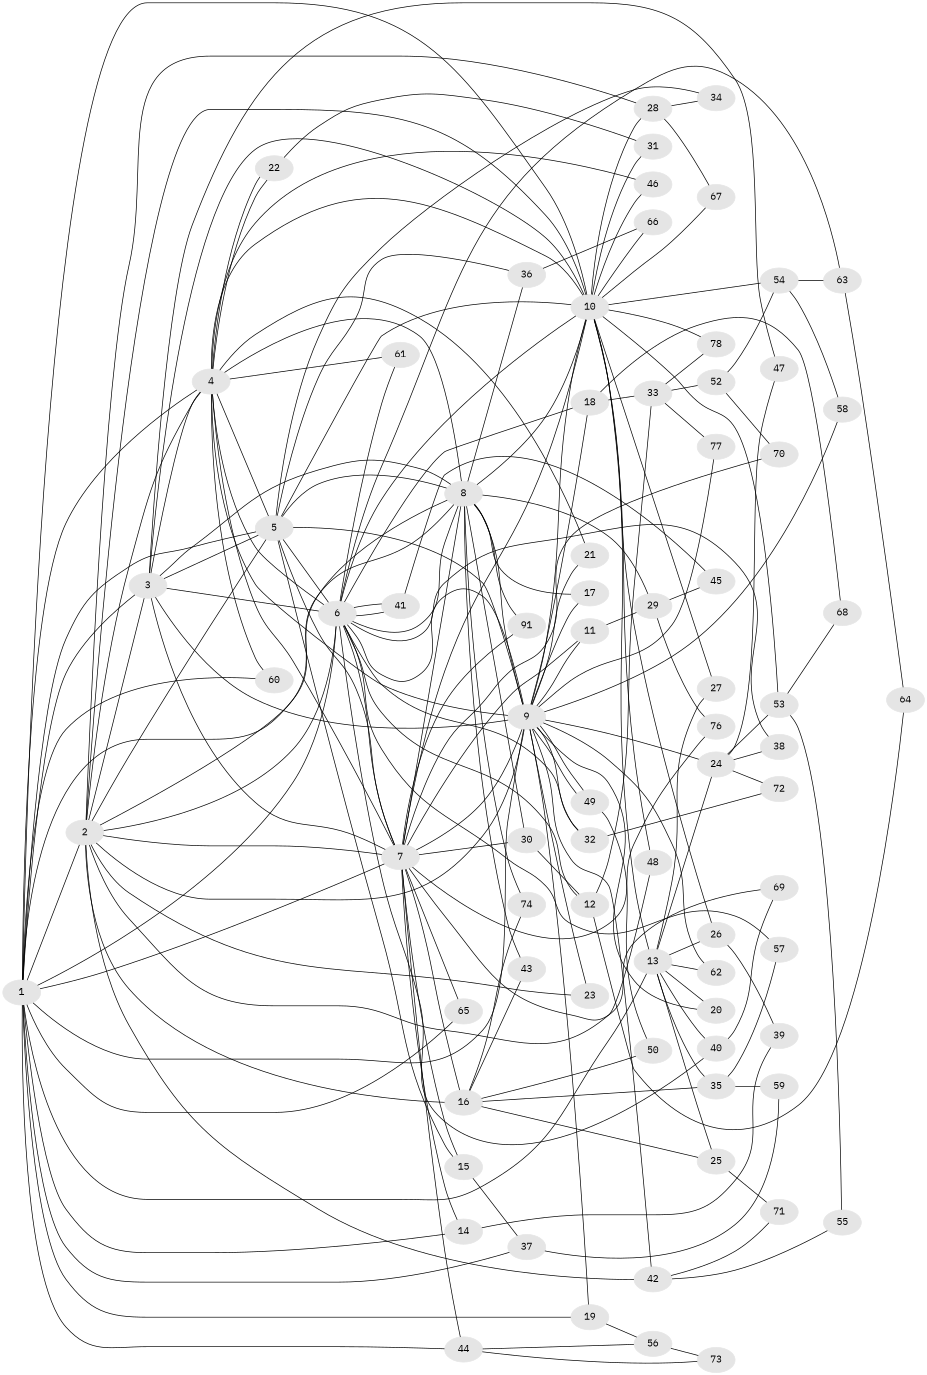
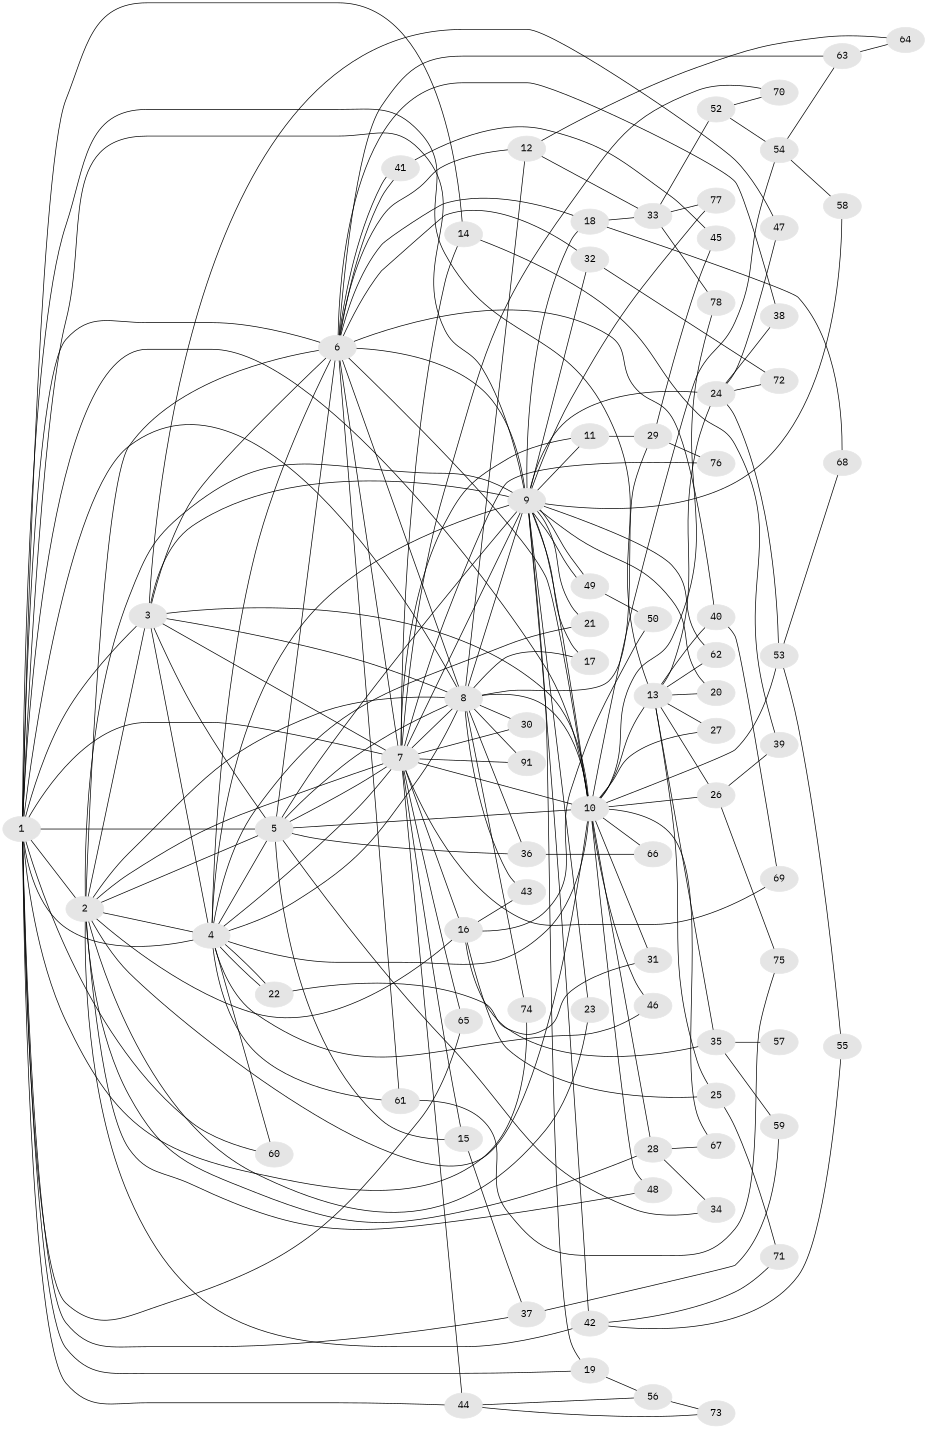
edge "6" -- "57": removed
edge "30" -- "12": now "8" -- "12"
node "75": added
edge "74" -- "16": now "74" -- "1"
